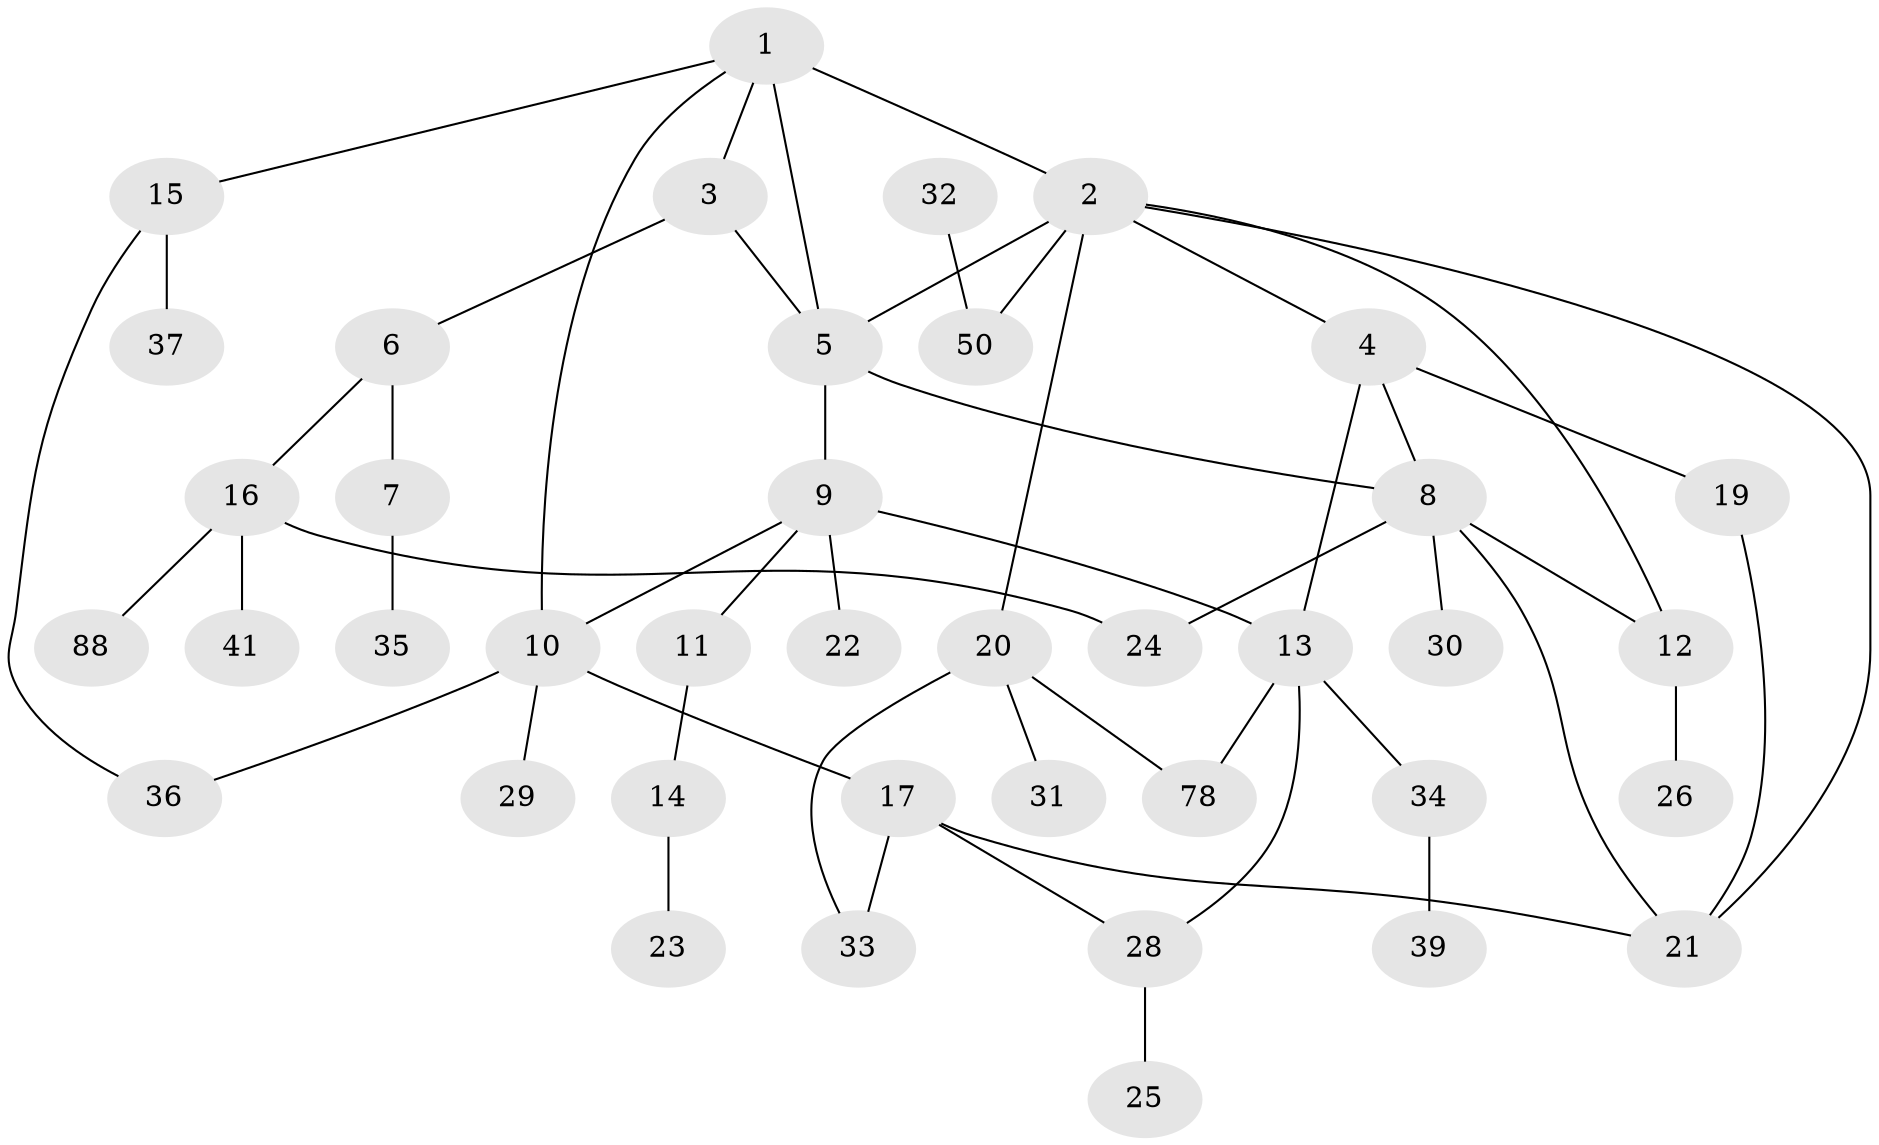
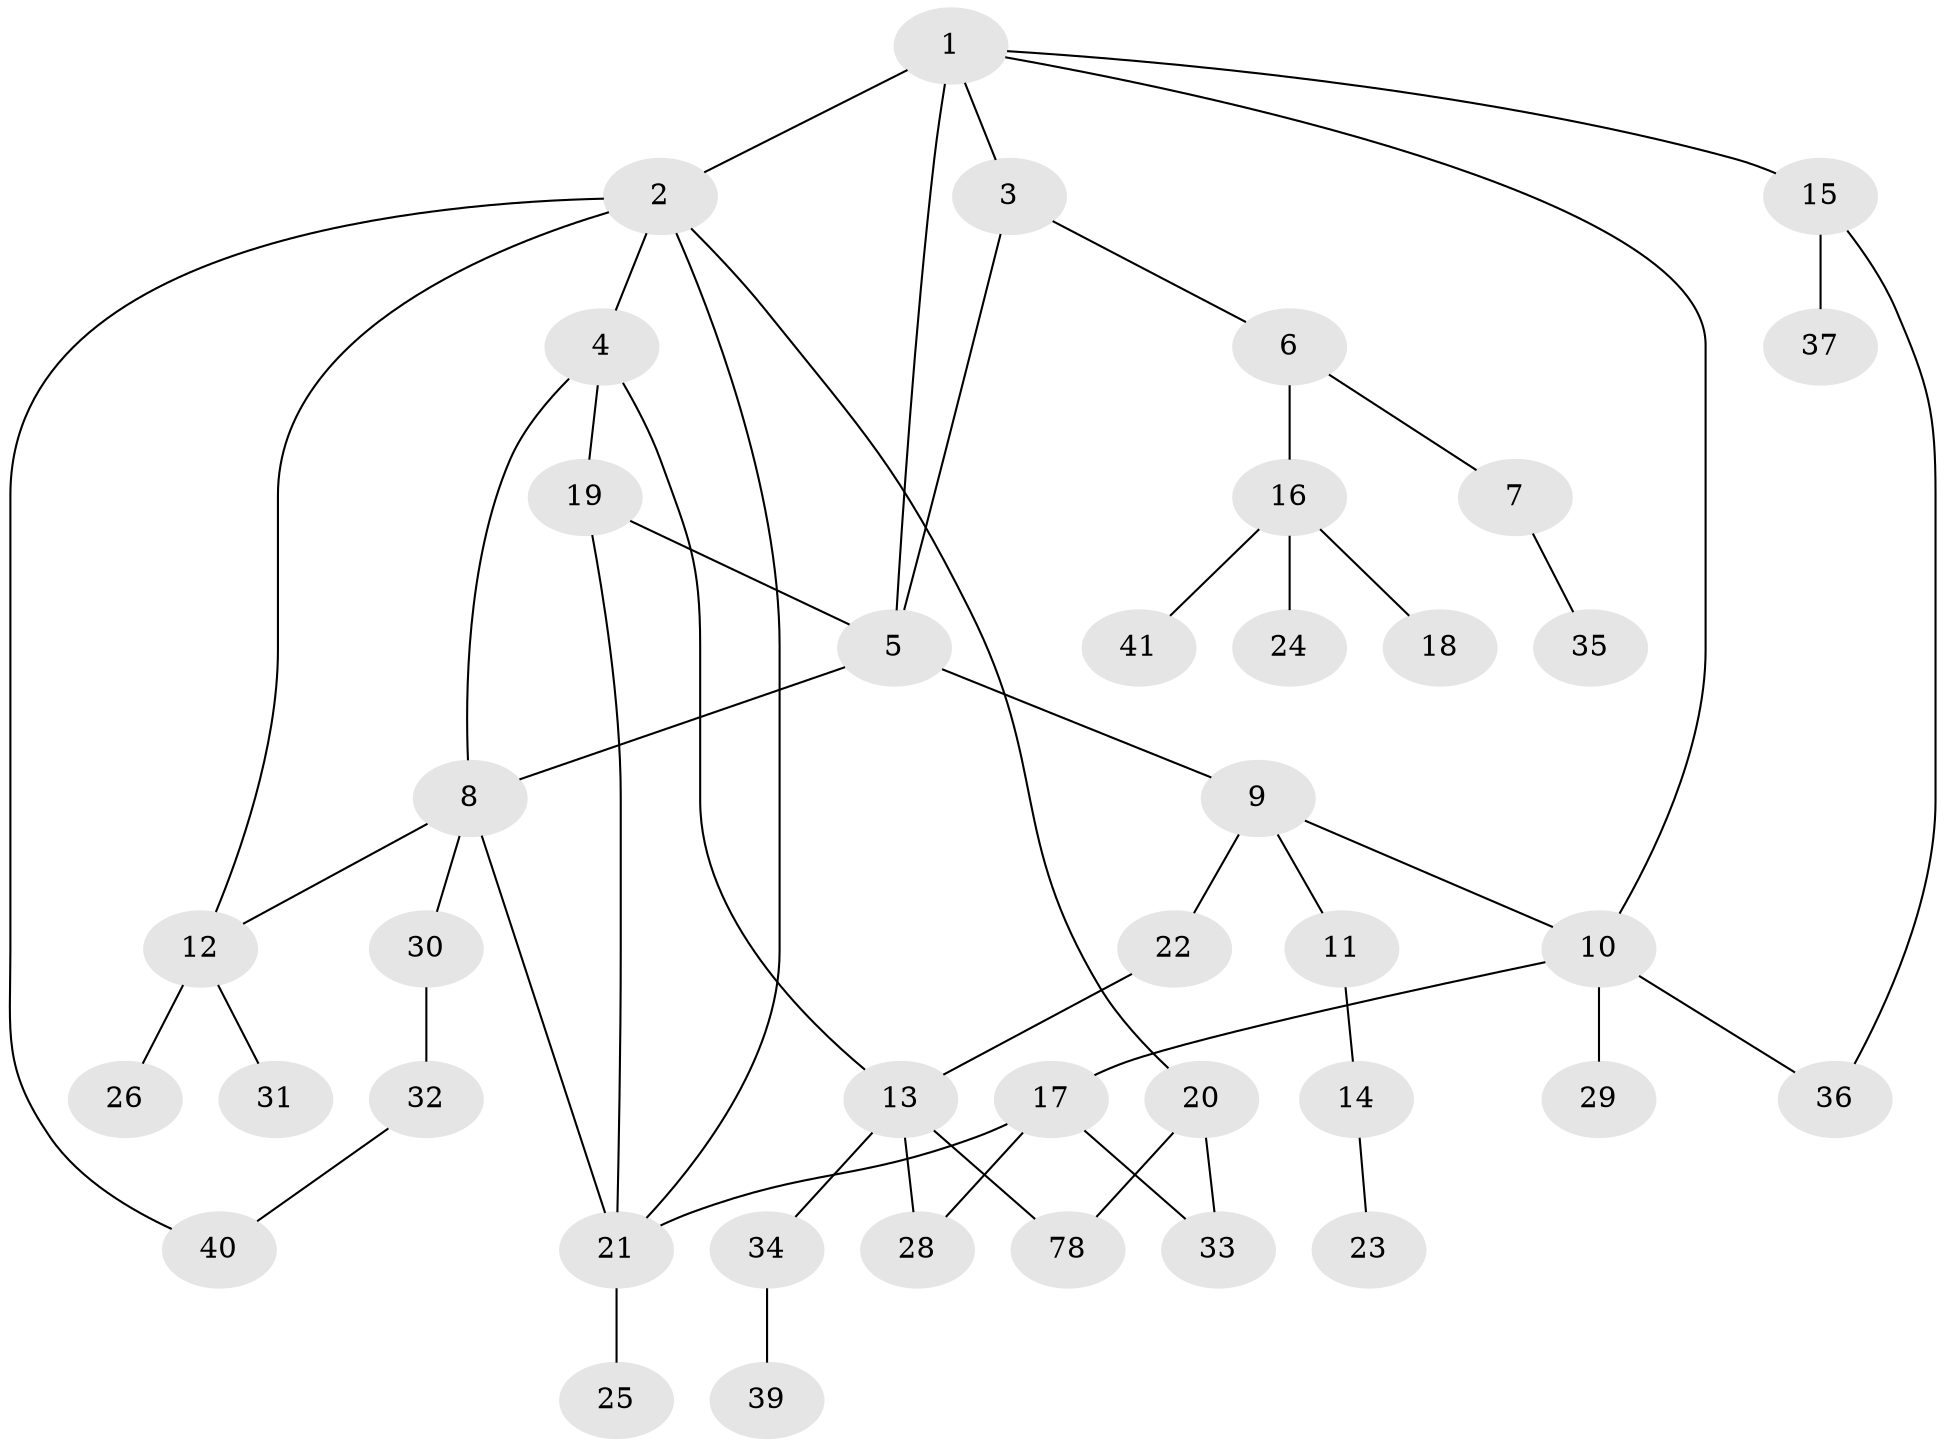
edge "2" -- "5": now "19" -- "5"
node "50": label "50" -> "40"
edge "9" -- "13": now "22" -- "13"
edge "8" -- "24": removed
node "88": label "88" -> "18"
edge "20" -- "31": now "12" -- "31"
edge "30" -- "32": added
edge "28" -- "25": now "21" -- "25"
